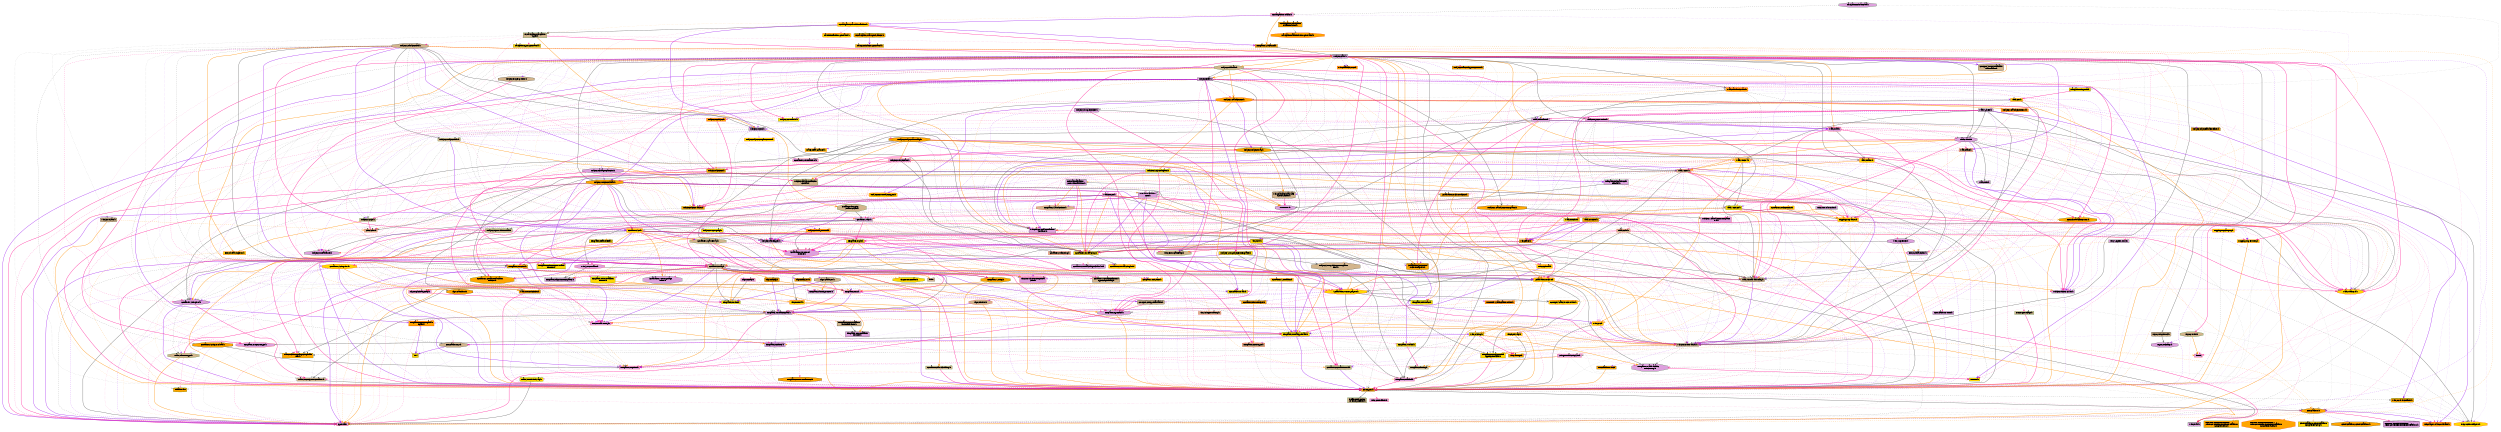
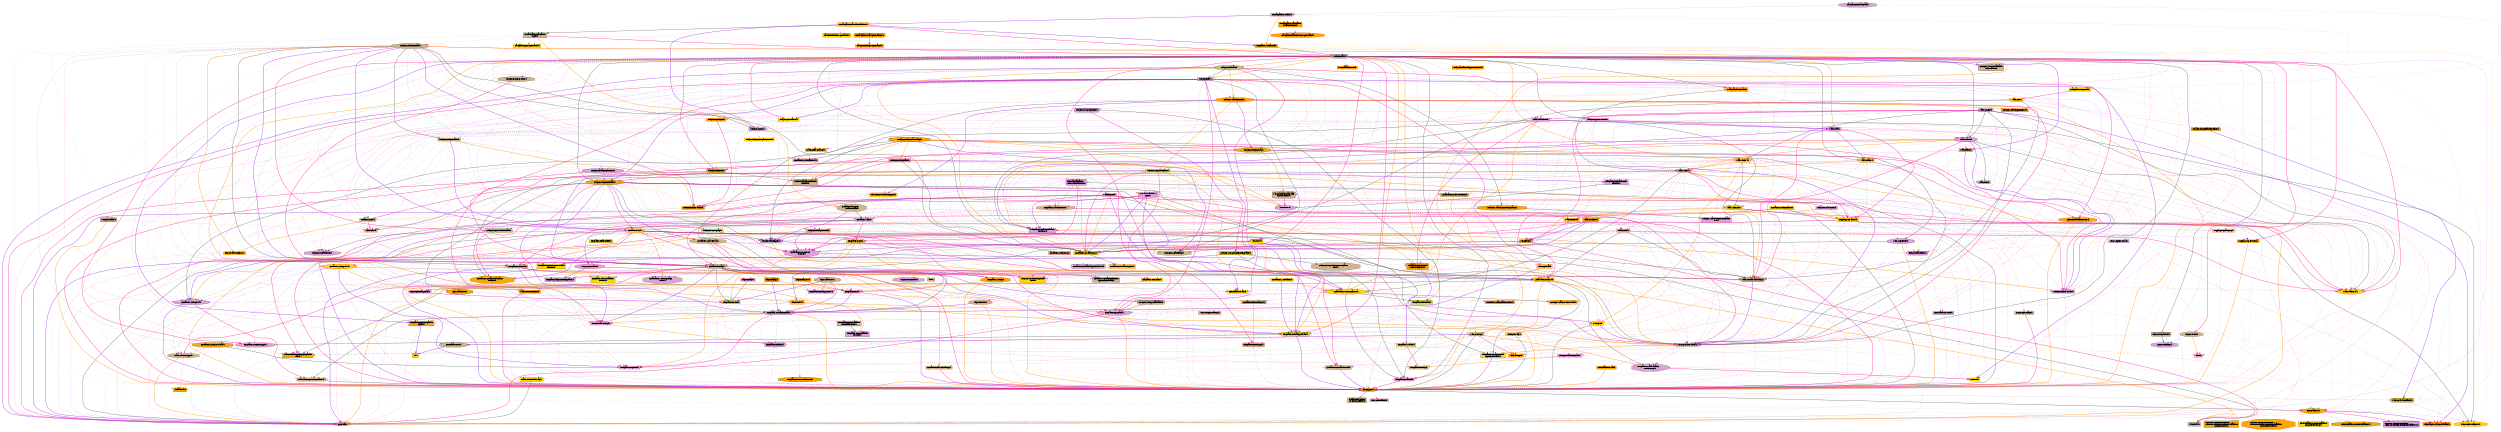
node "Misc/ReverseIterate.h": fillcolor gold -> plum
node "Misc/IntrusiveUnsetOptional State.h": fillcolor plum -> gold
